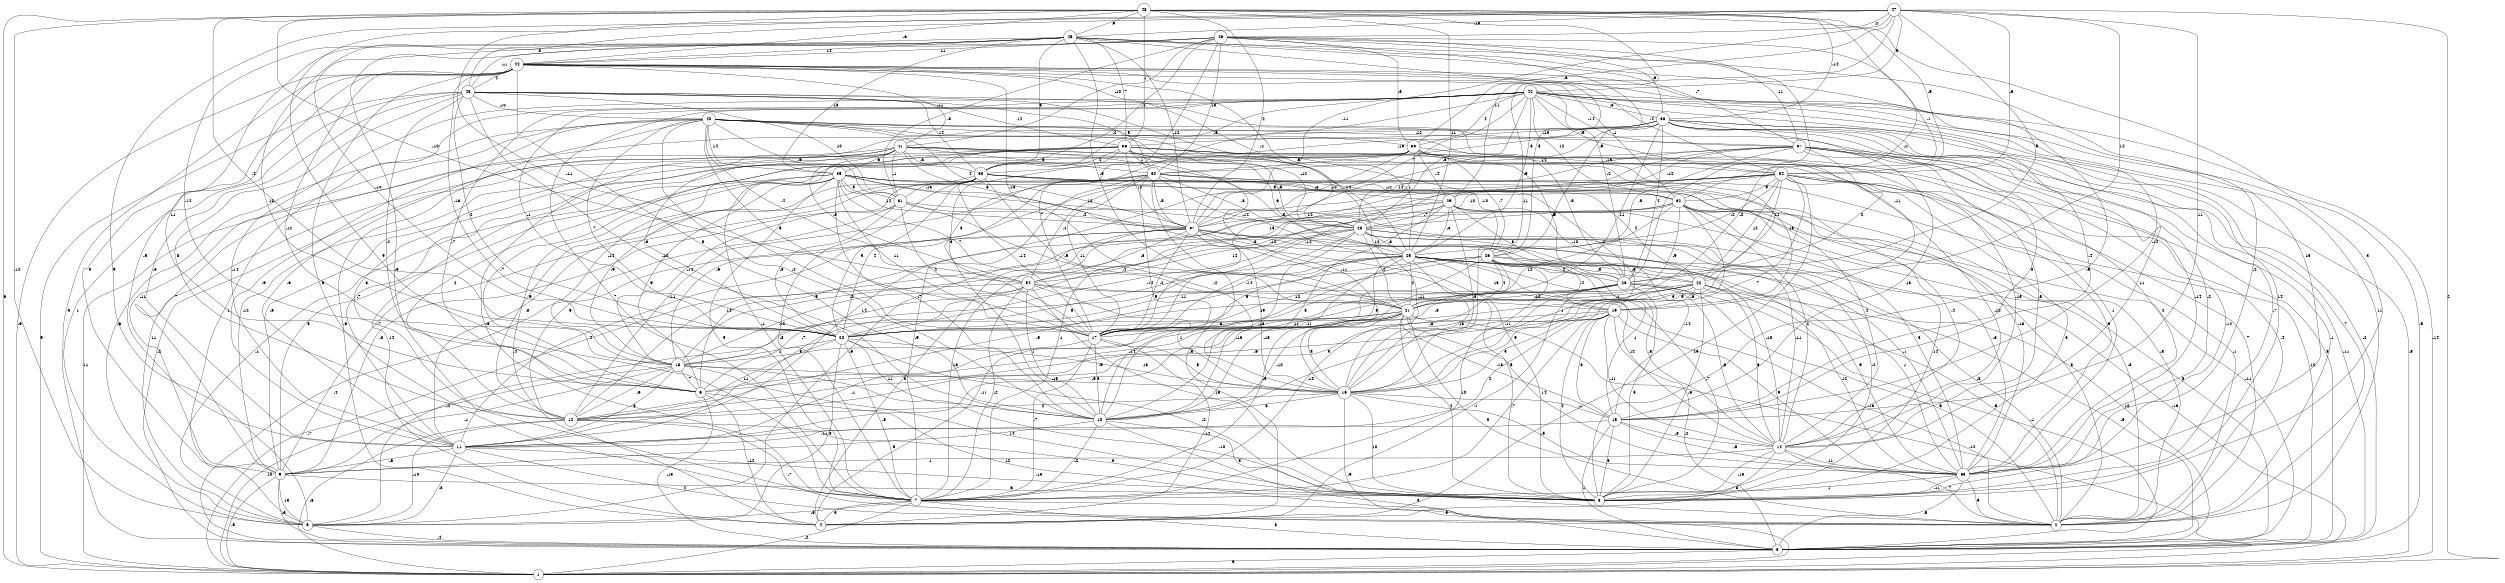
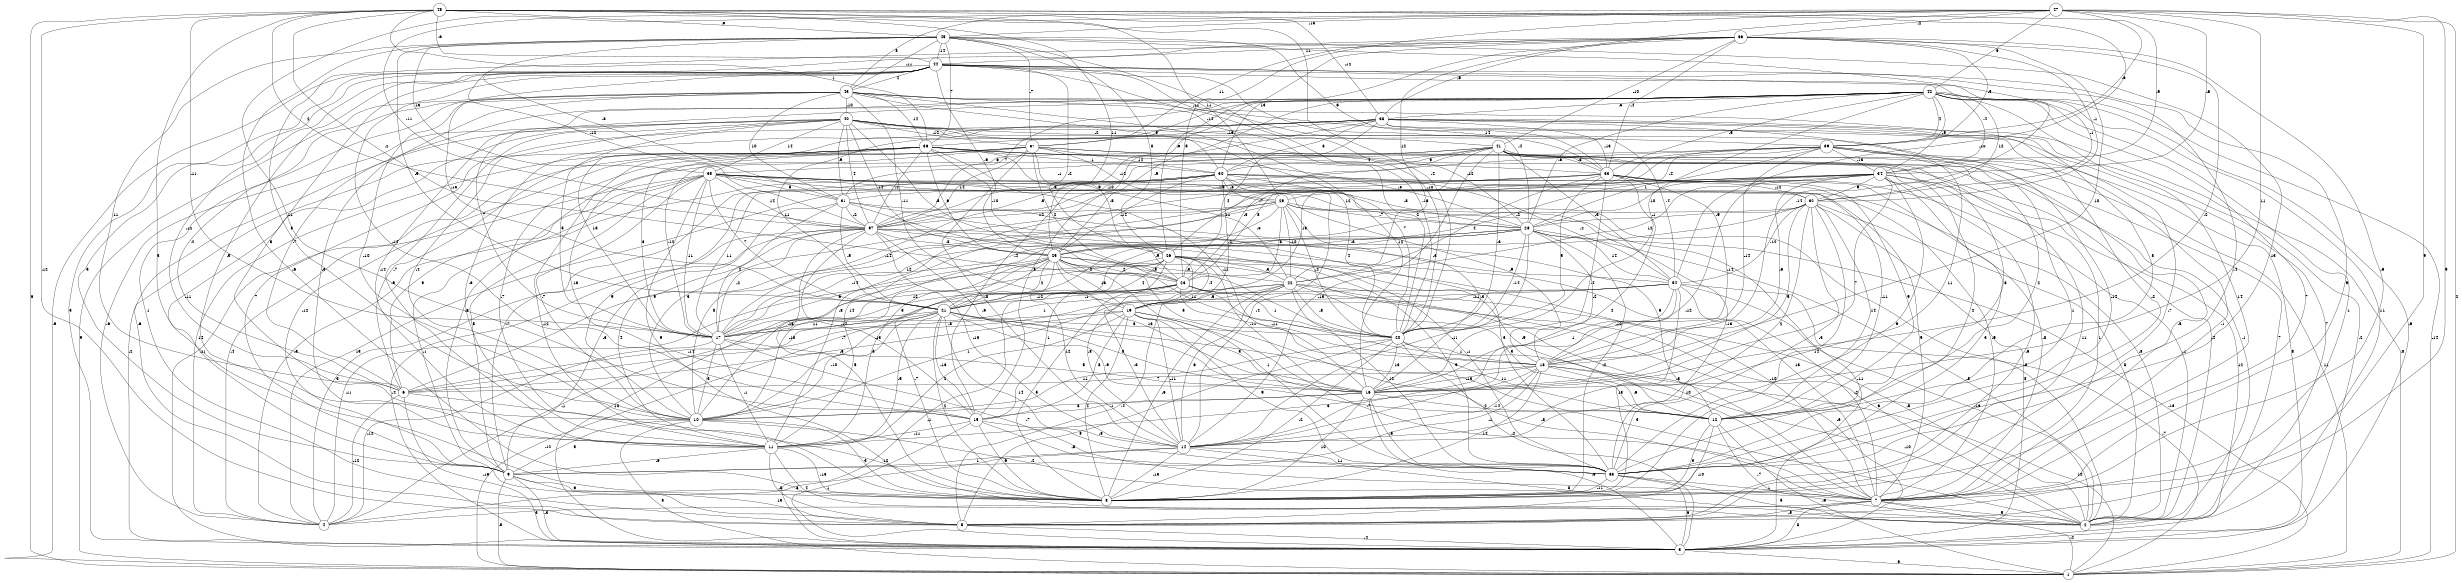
node "46": label "46" -> "66"
edge "18" -- "14": added, label "-14"
edge "14" -- "2": label "7" -> "8"
edge "63" -- "3": label "-5" -> "6"
